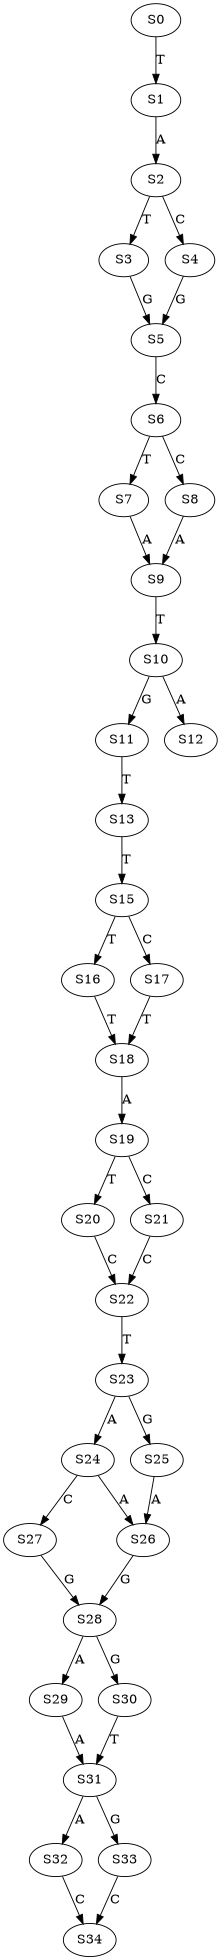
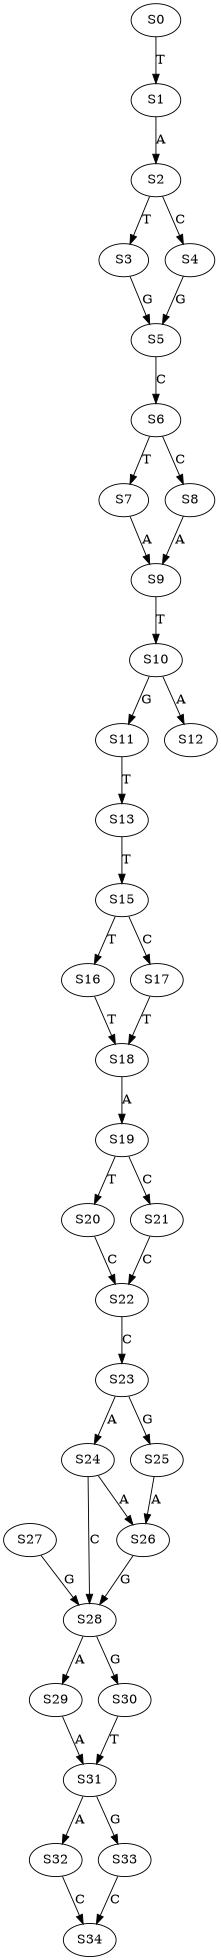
edge "S22" -> "S23": label "T" -> "C"
edge "S24" -> "S27": now "S24" -> "S28"
